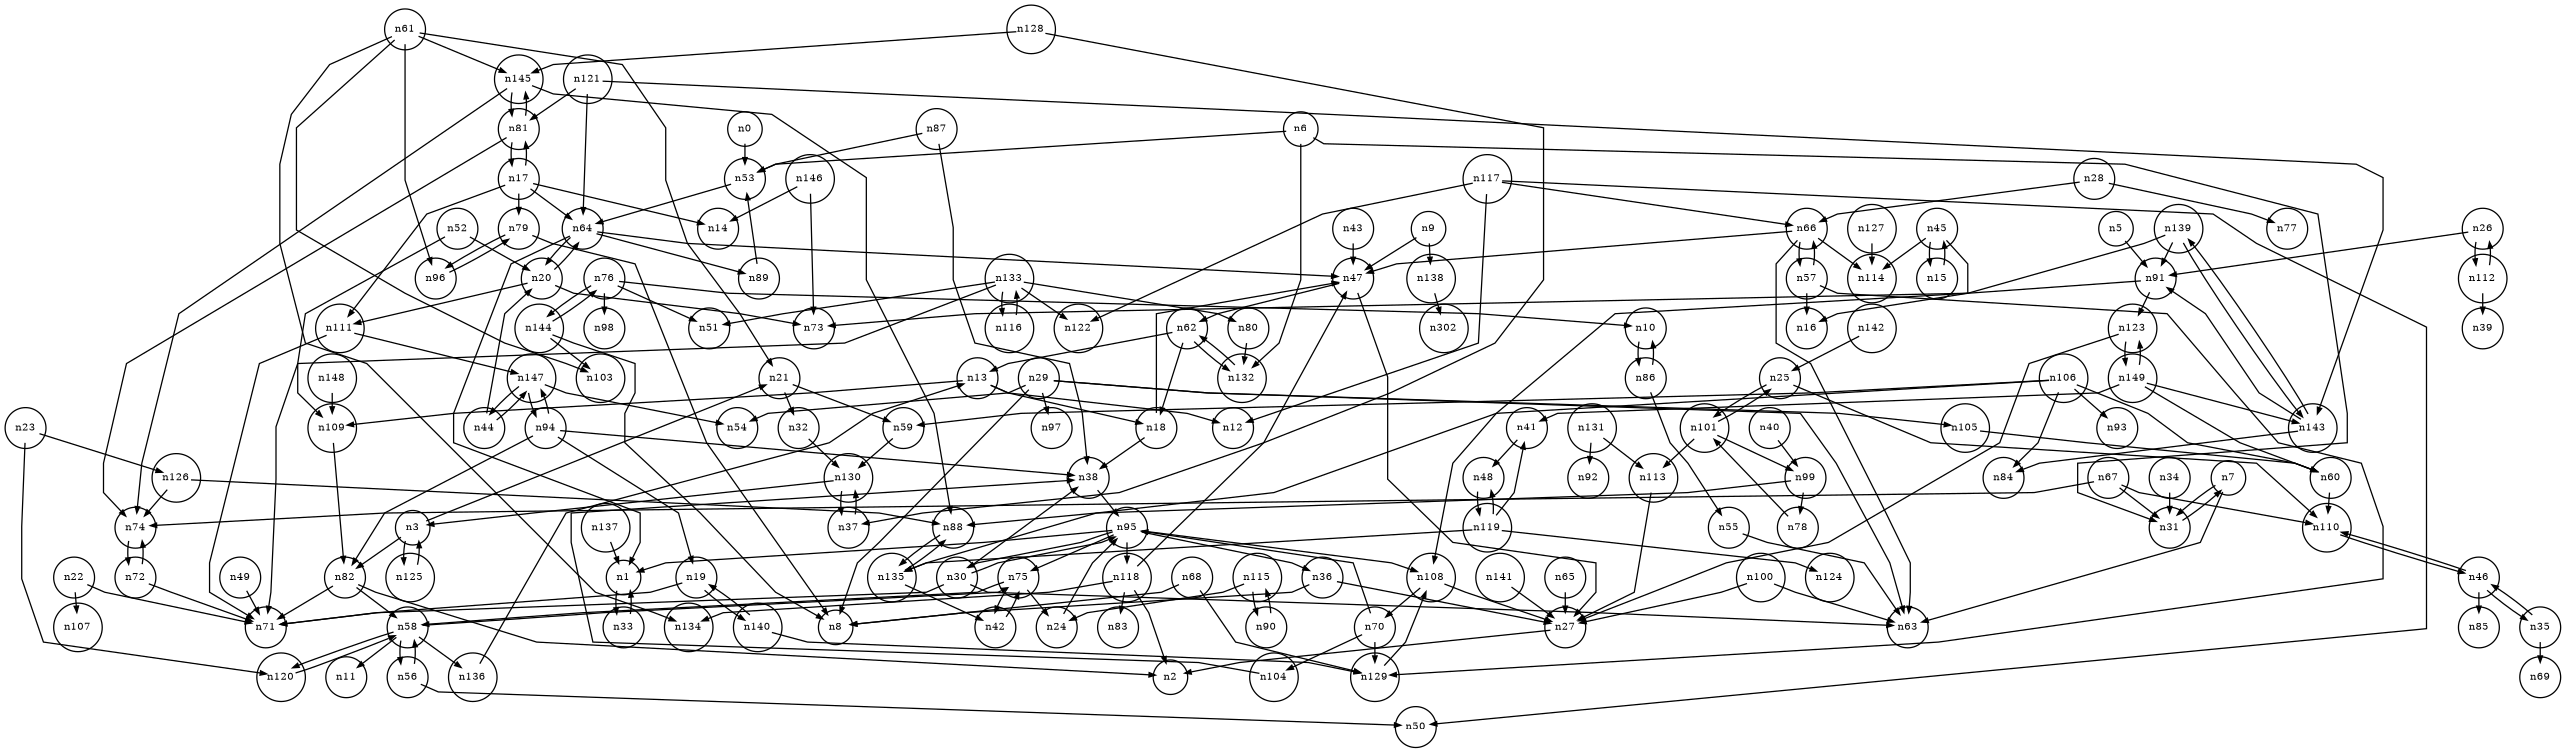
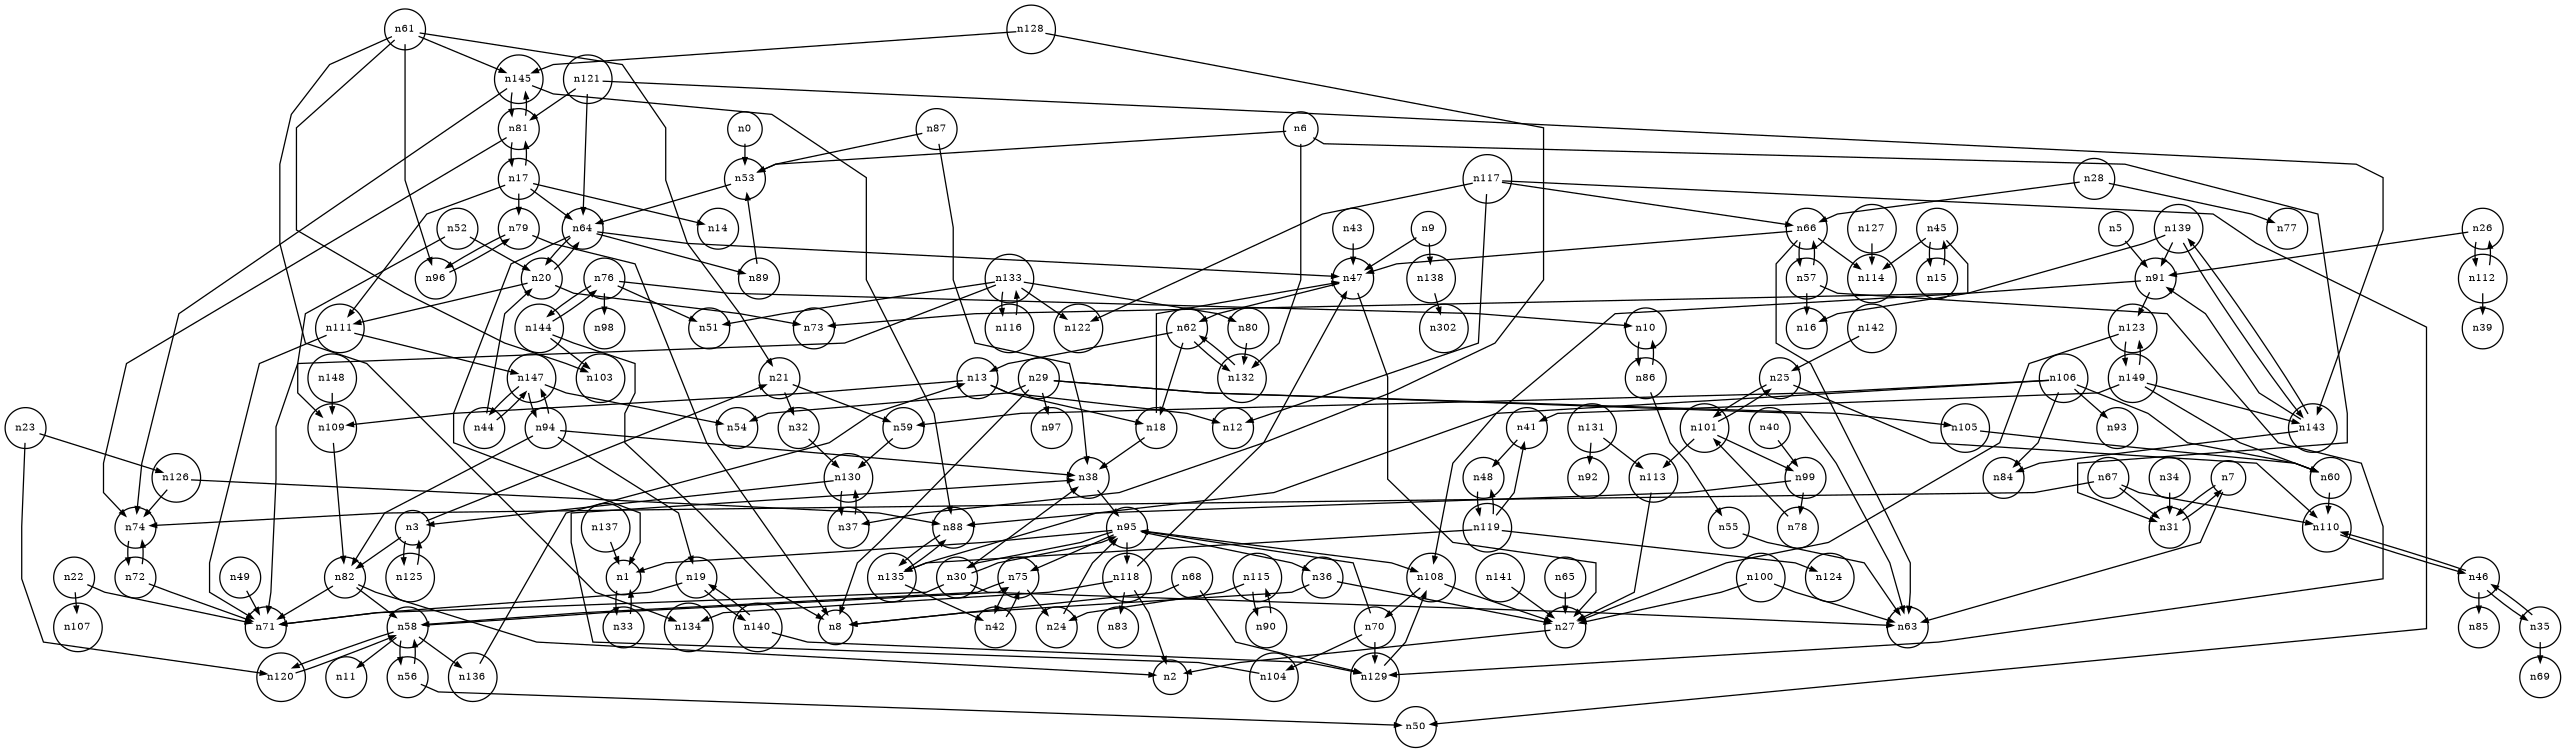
node "n146": removed
